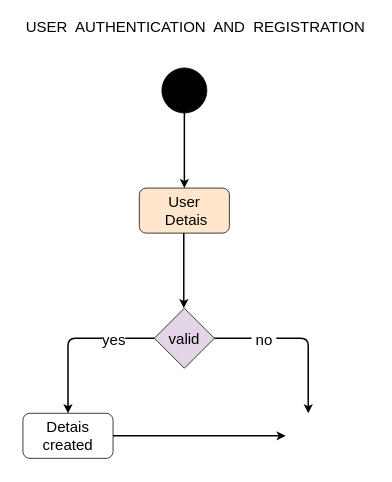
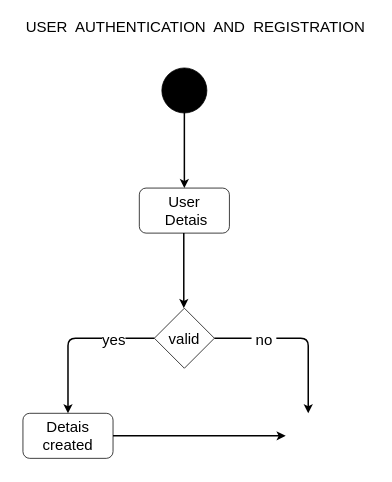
node "User Detais": fillcolor #ffe6cc -> #ffffff
node "valid": fillcolor #e1d5e7 -> #ffffff
